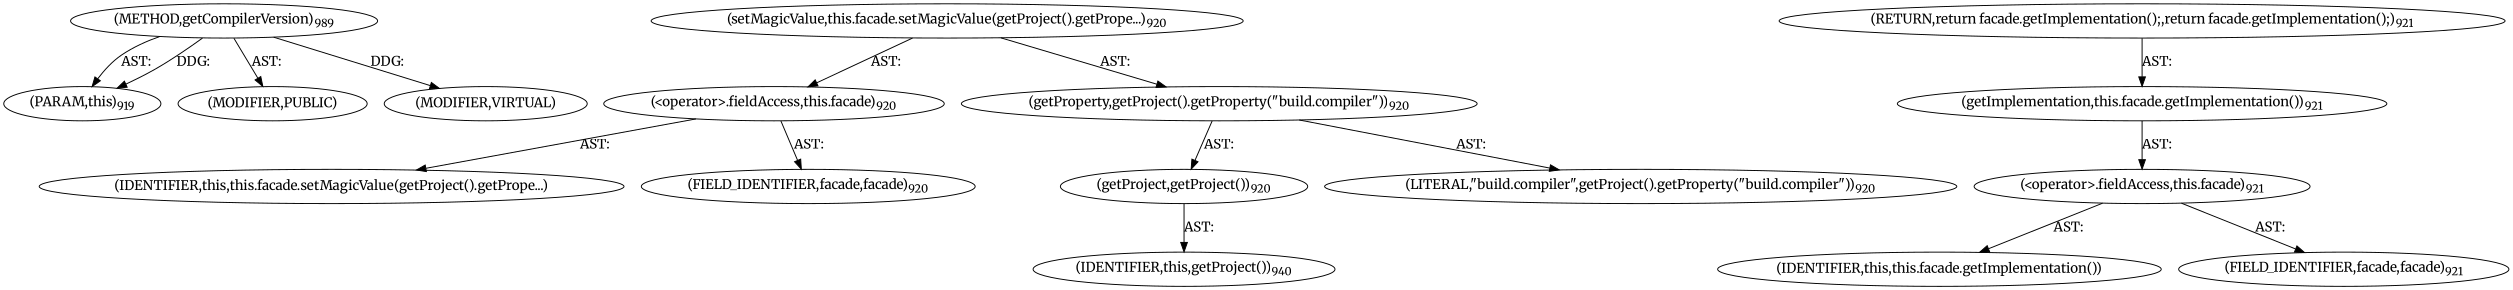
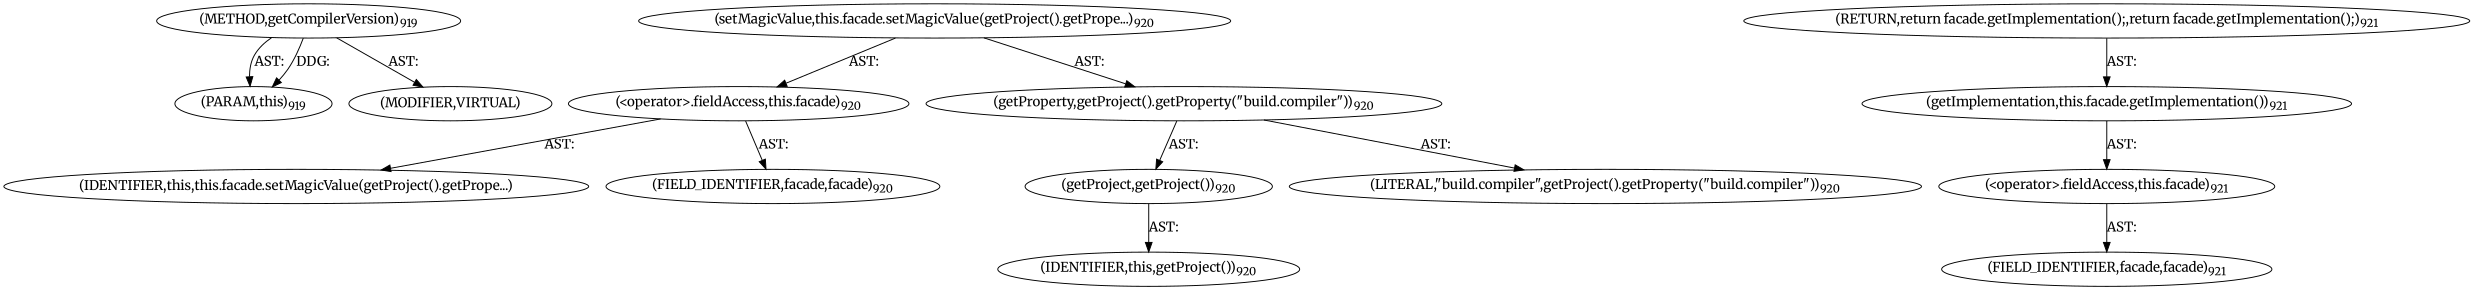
node "(METHOD,getCompilerVersion)": text "989" -> "919"
edge "(METHOD,getCompilerVersion)" -> "(MODIFIER,VIRTUAL)": label "DDG: " -> "AST: "
node "(MODIFIER,PUBLIC)": removed
node "(IDENTIFIER,this,getProject())": text "940" -> "920"
node "(IDENTIFIER,this,this.facade.getImplementation())": removed
